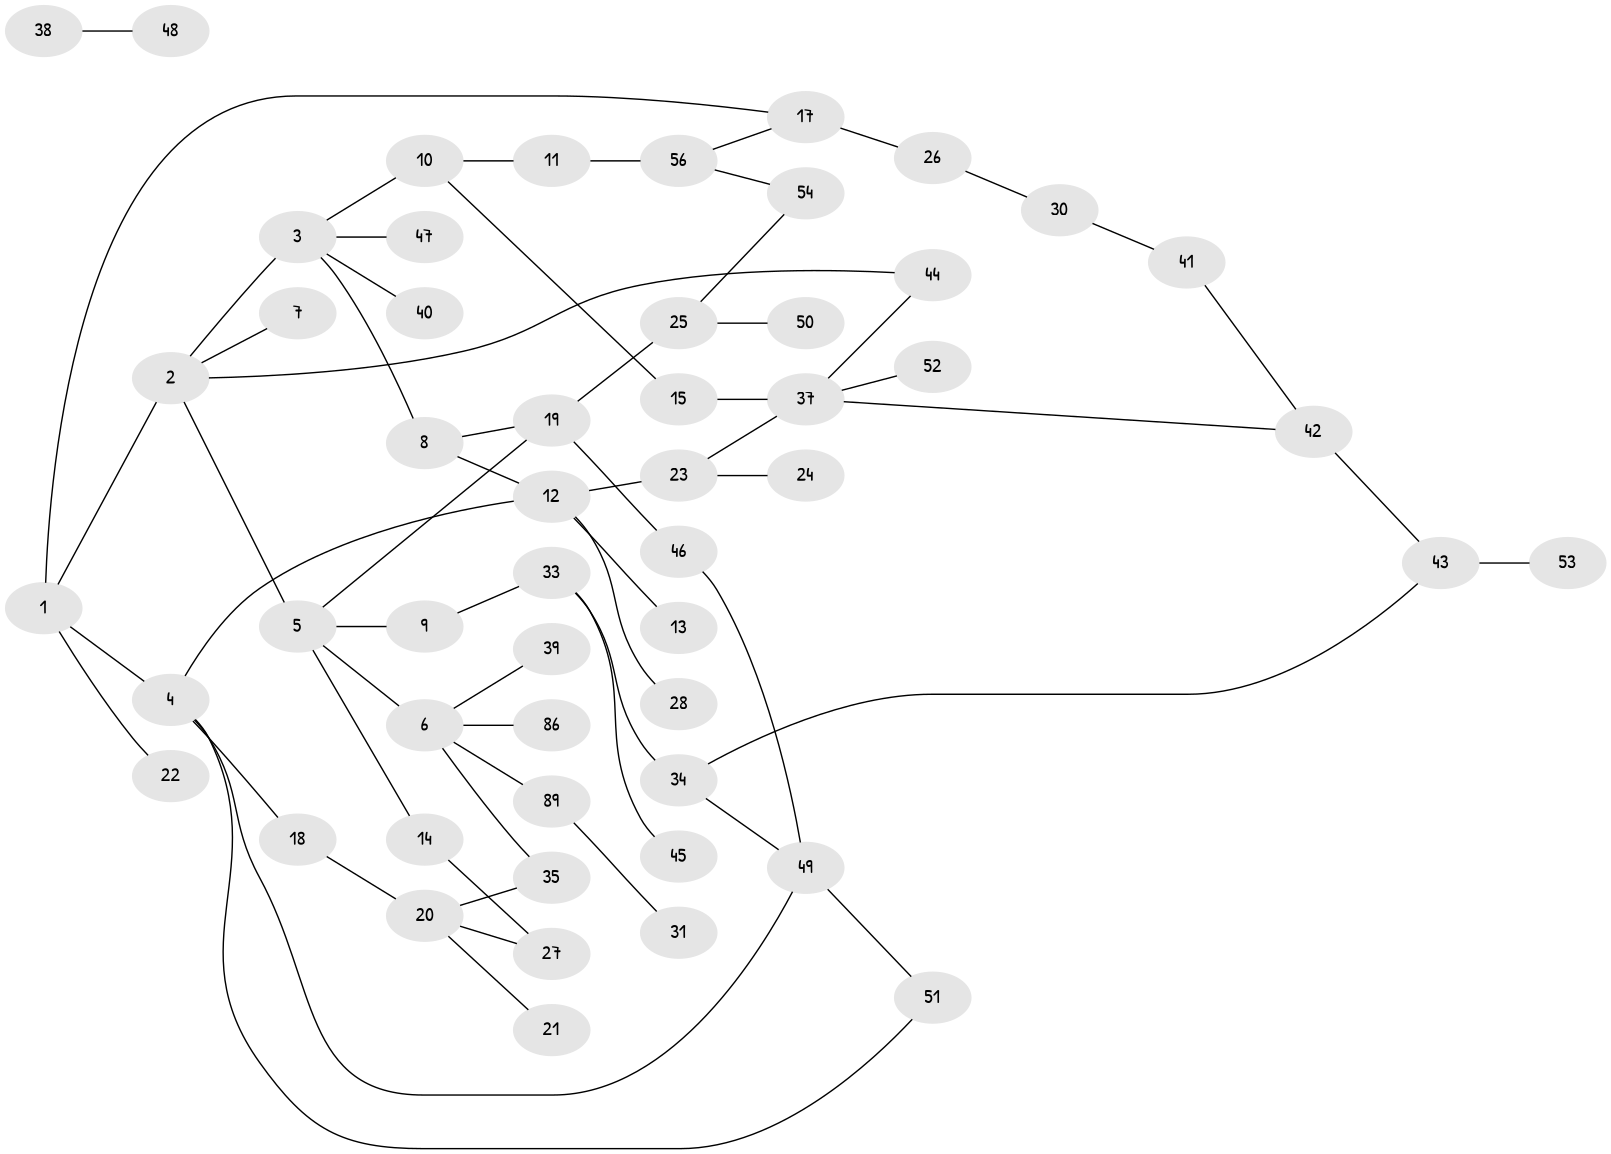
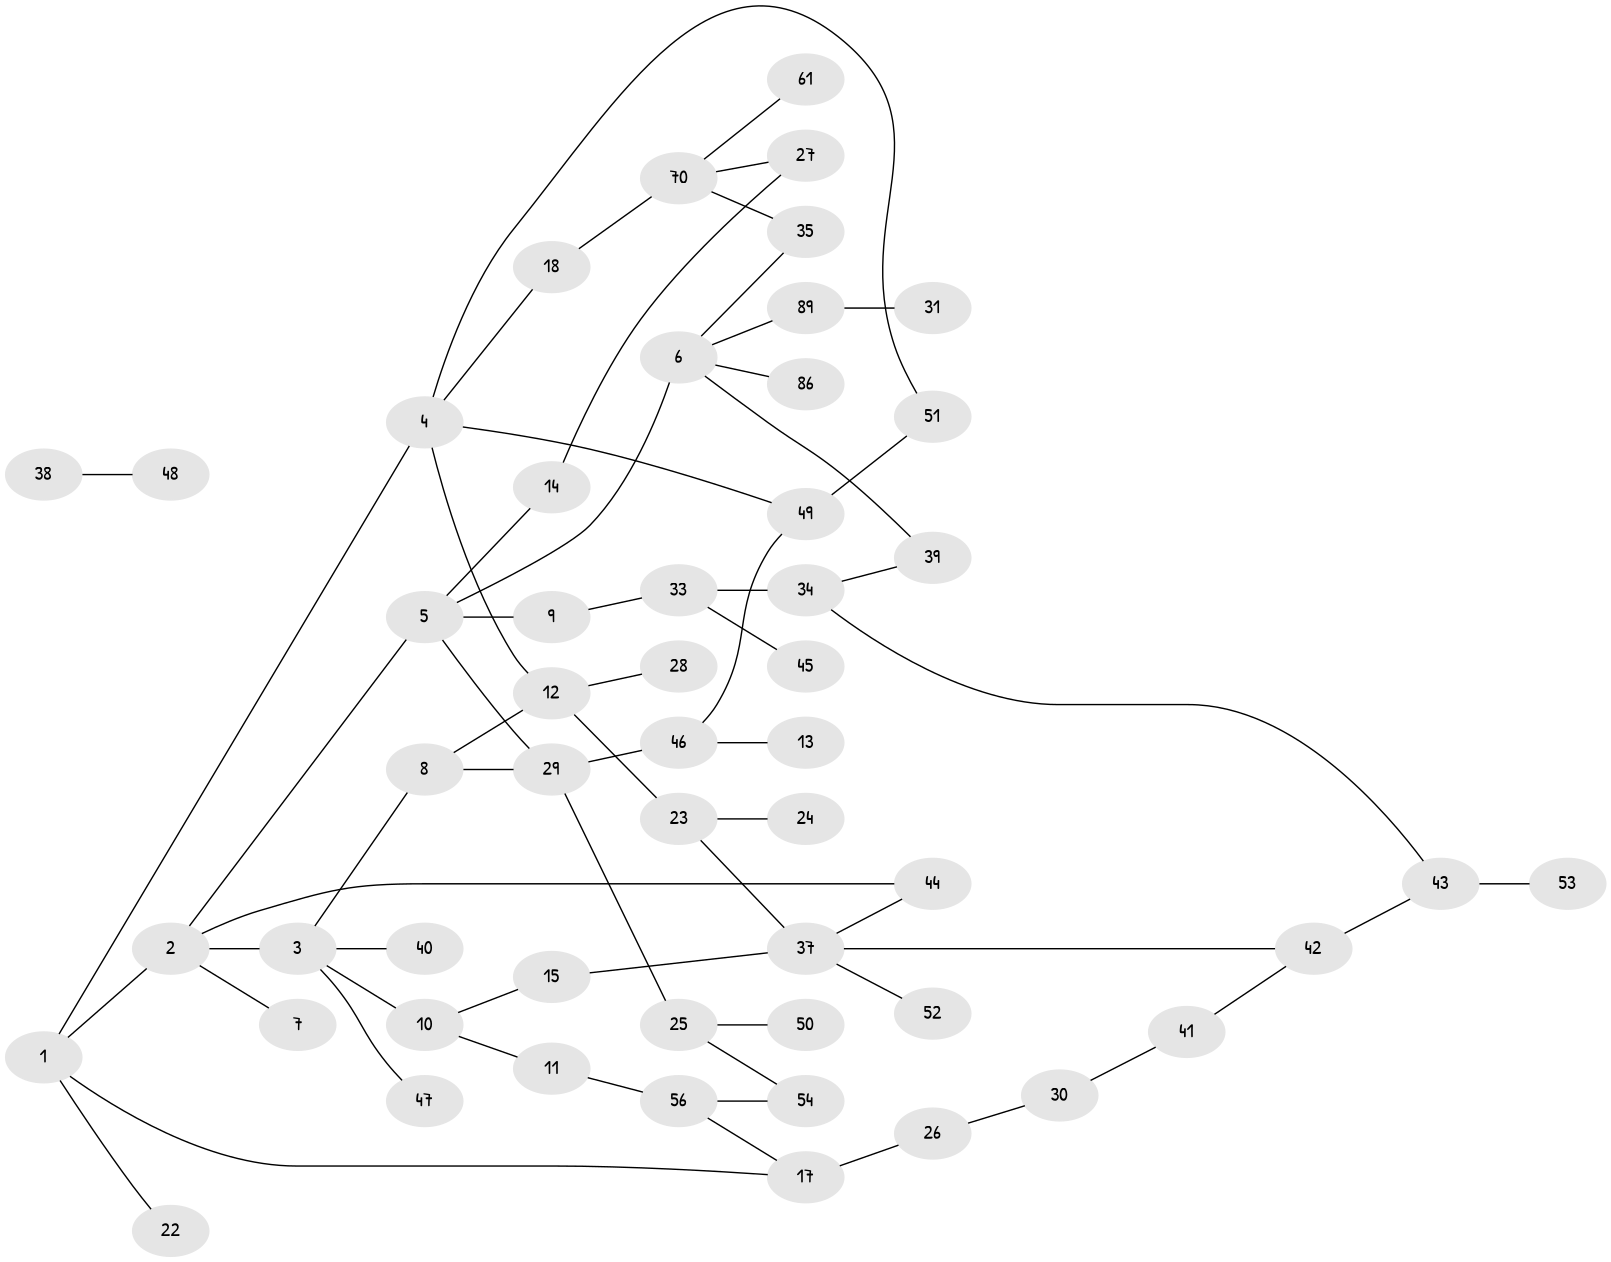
node "19": label "19" -> "29"
edge "12" -- "13": now "46" -- "13"
edge "34" -- "49": now "34" -- "39"
node "20": label "20" -> "70"
node "21": label "21" -> "61"
